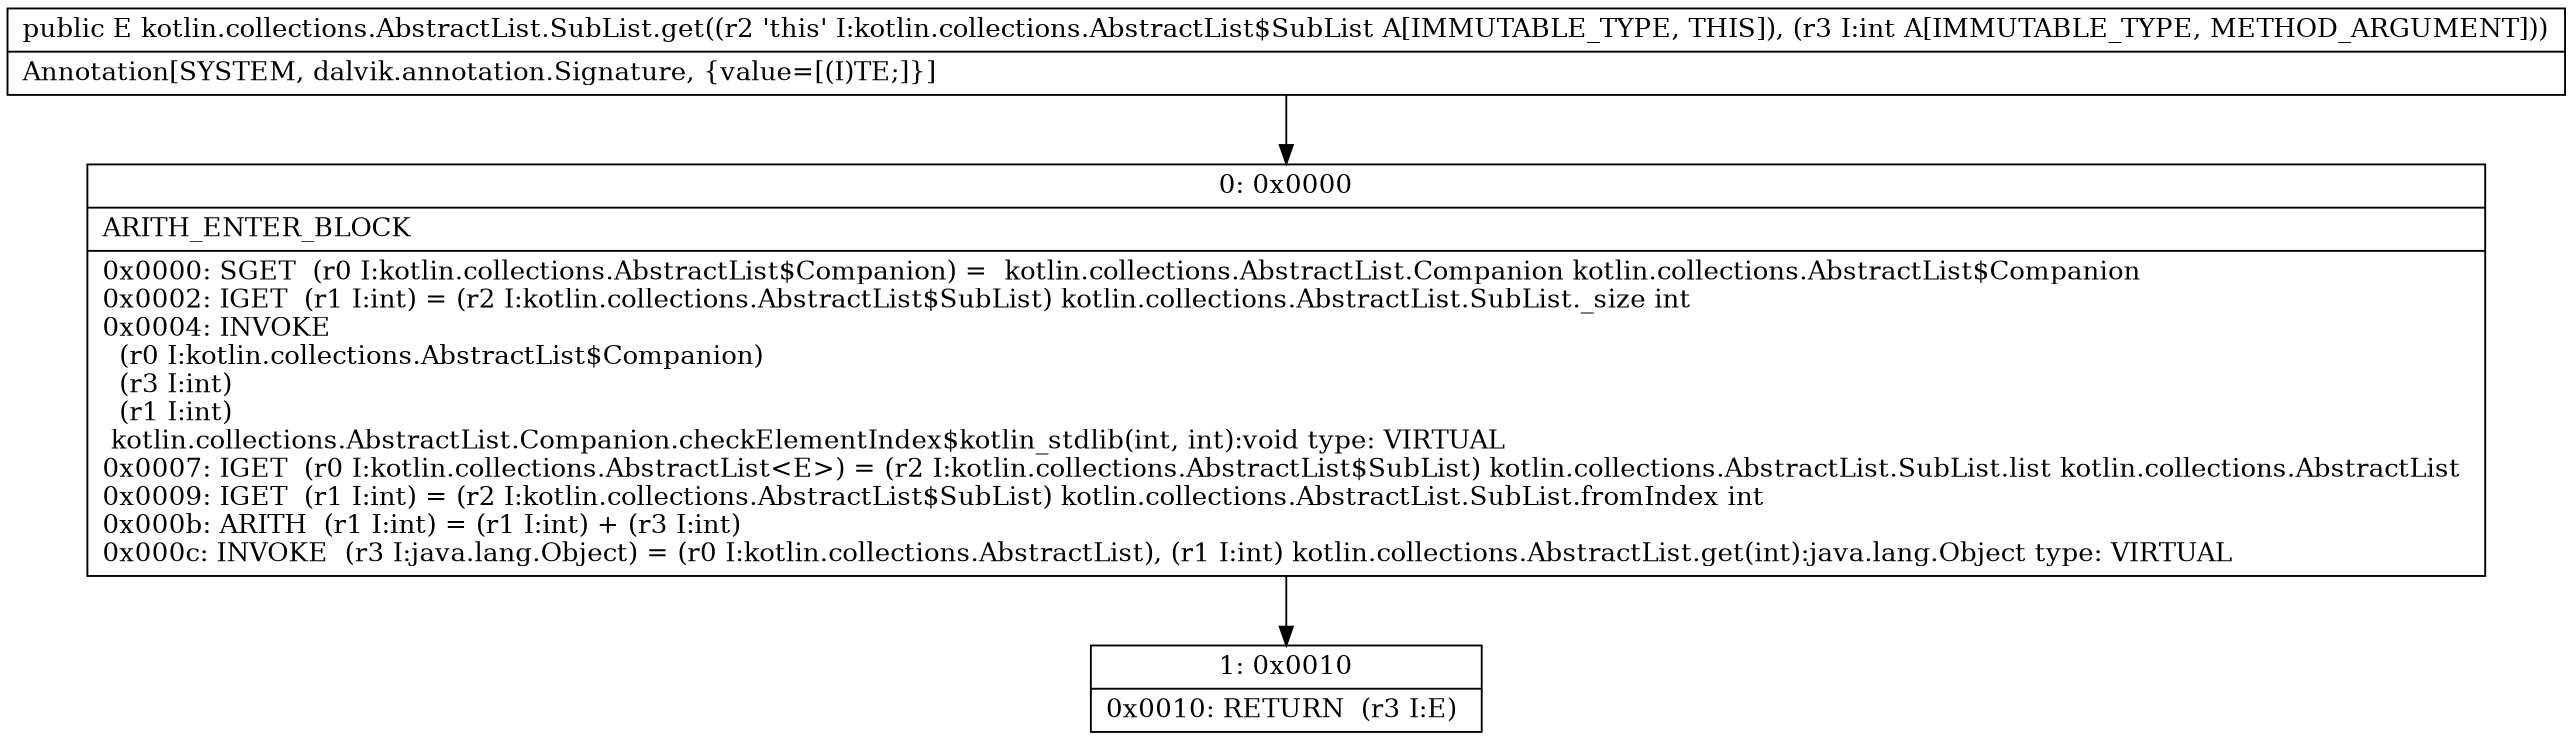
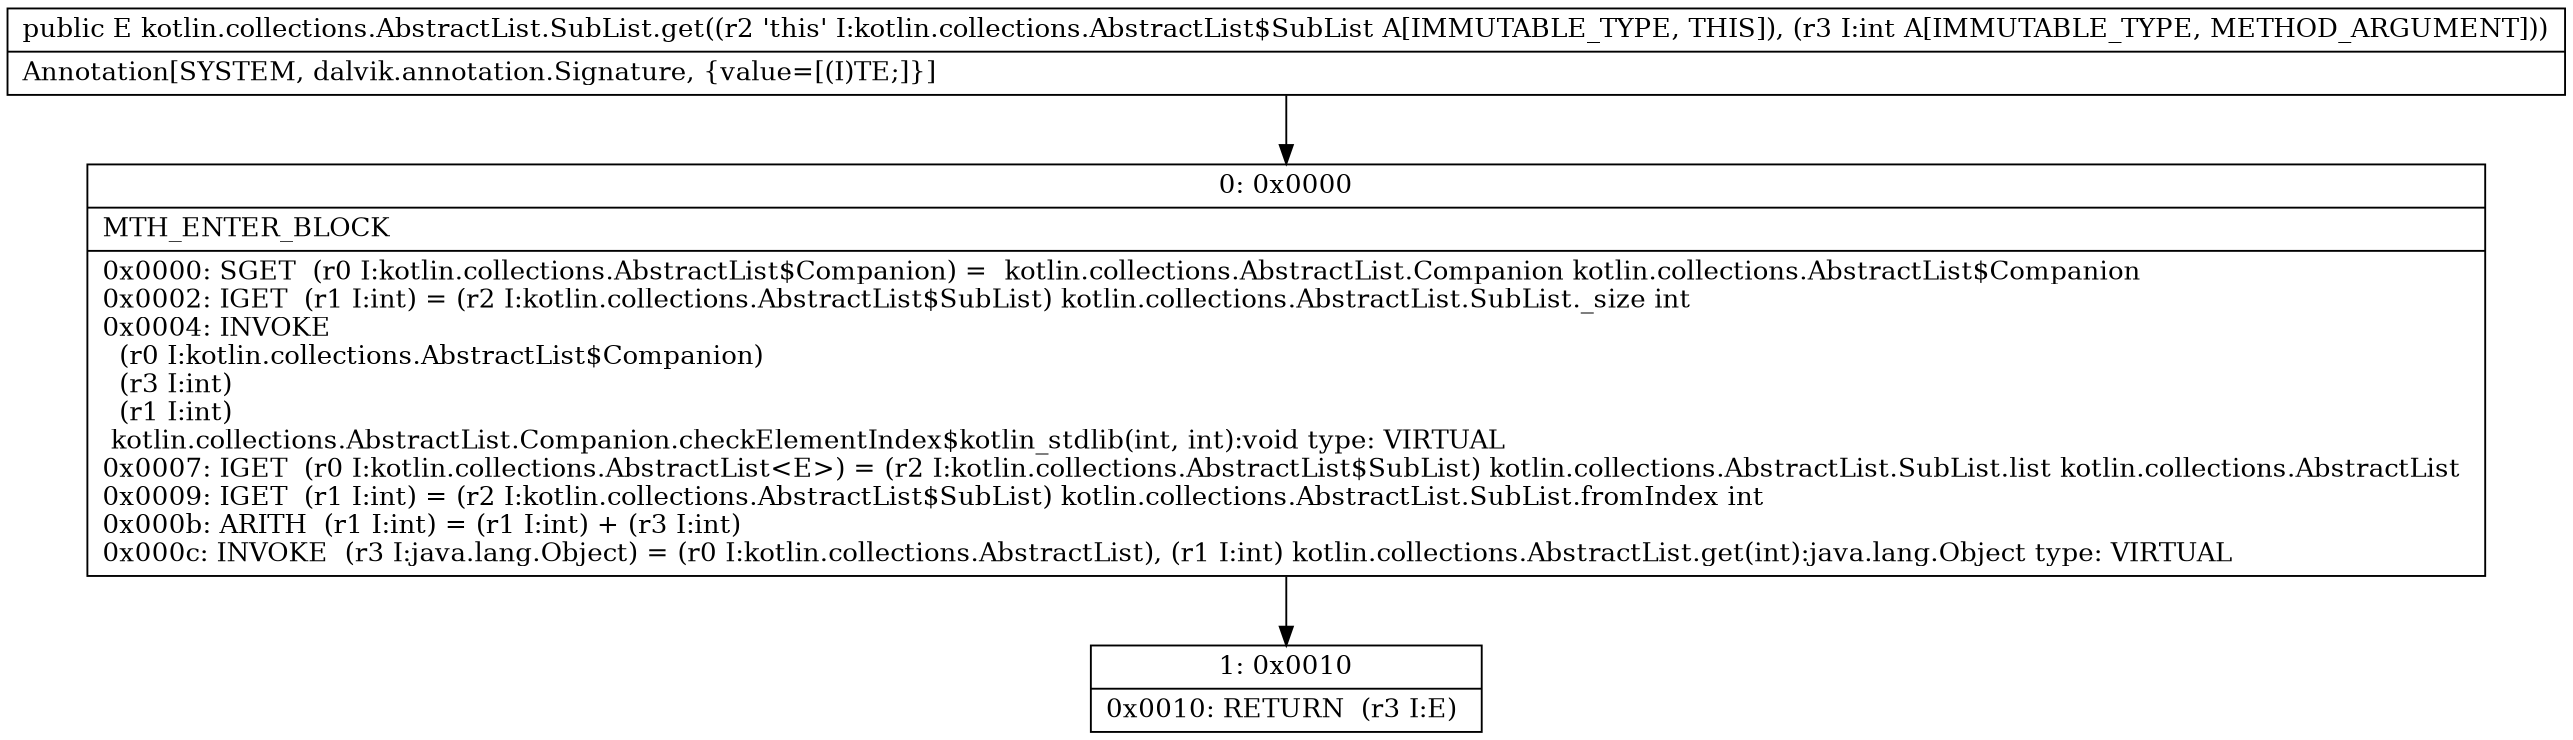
node "0: 0x0000": text "ARITH_ENTER_BLOCK" -> "MTH_ENTER_BLOCK"
